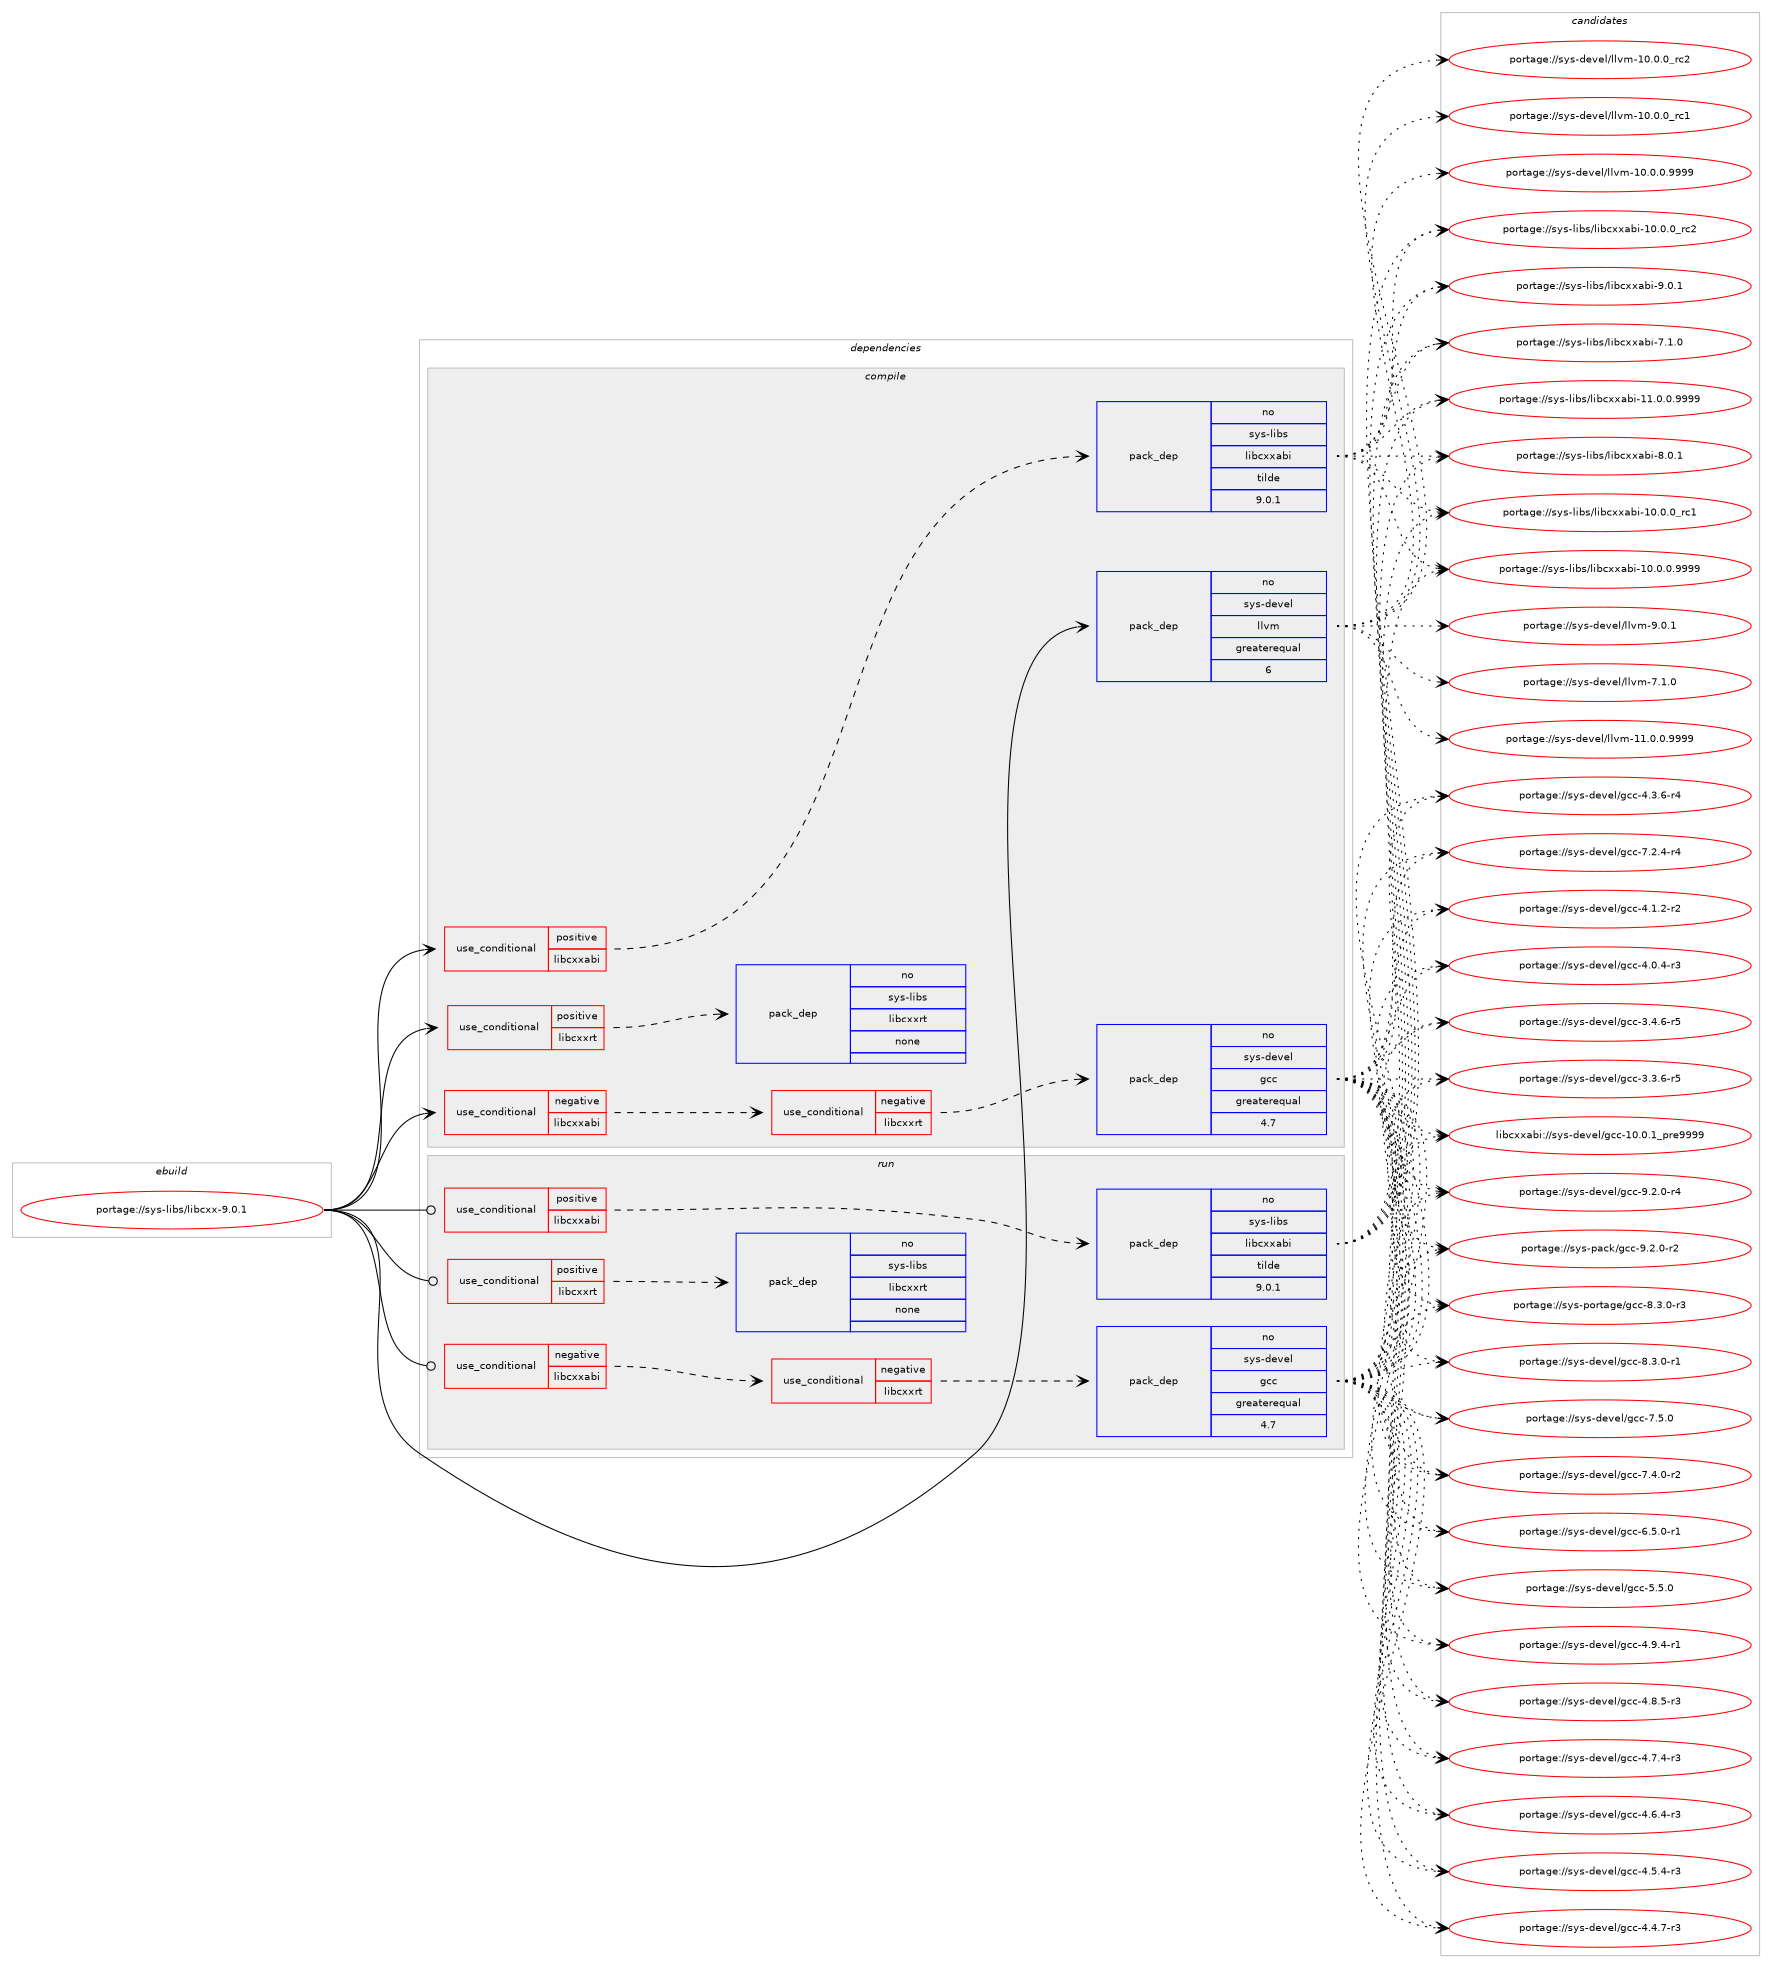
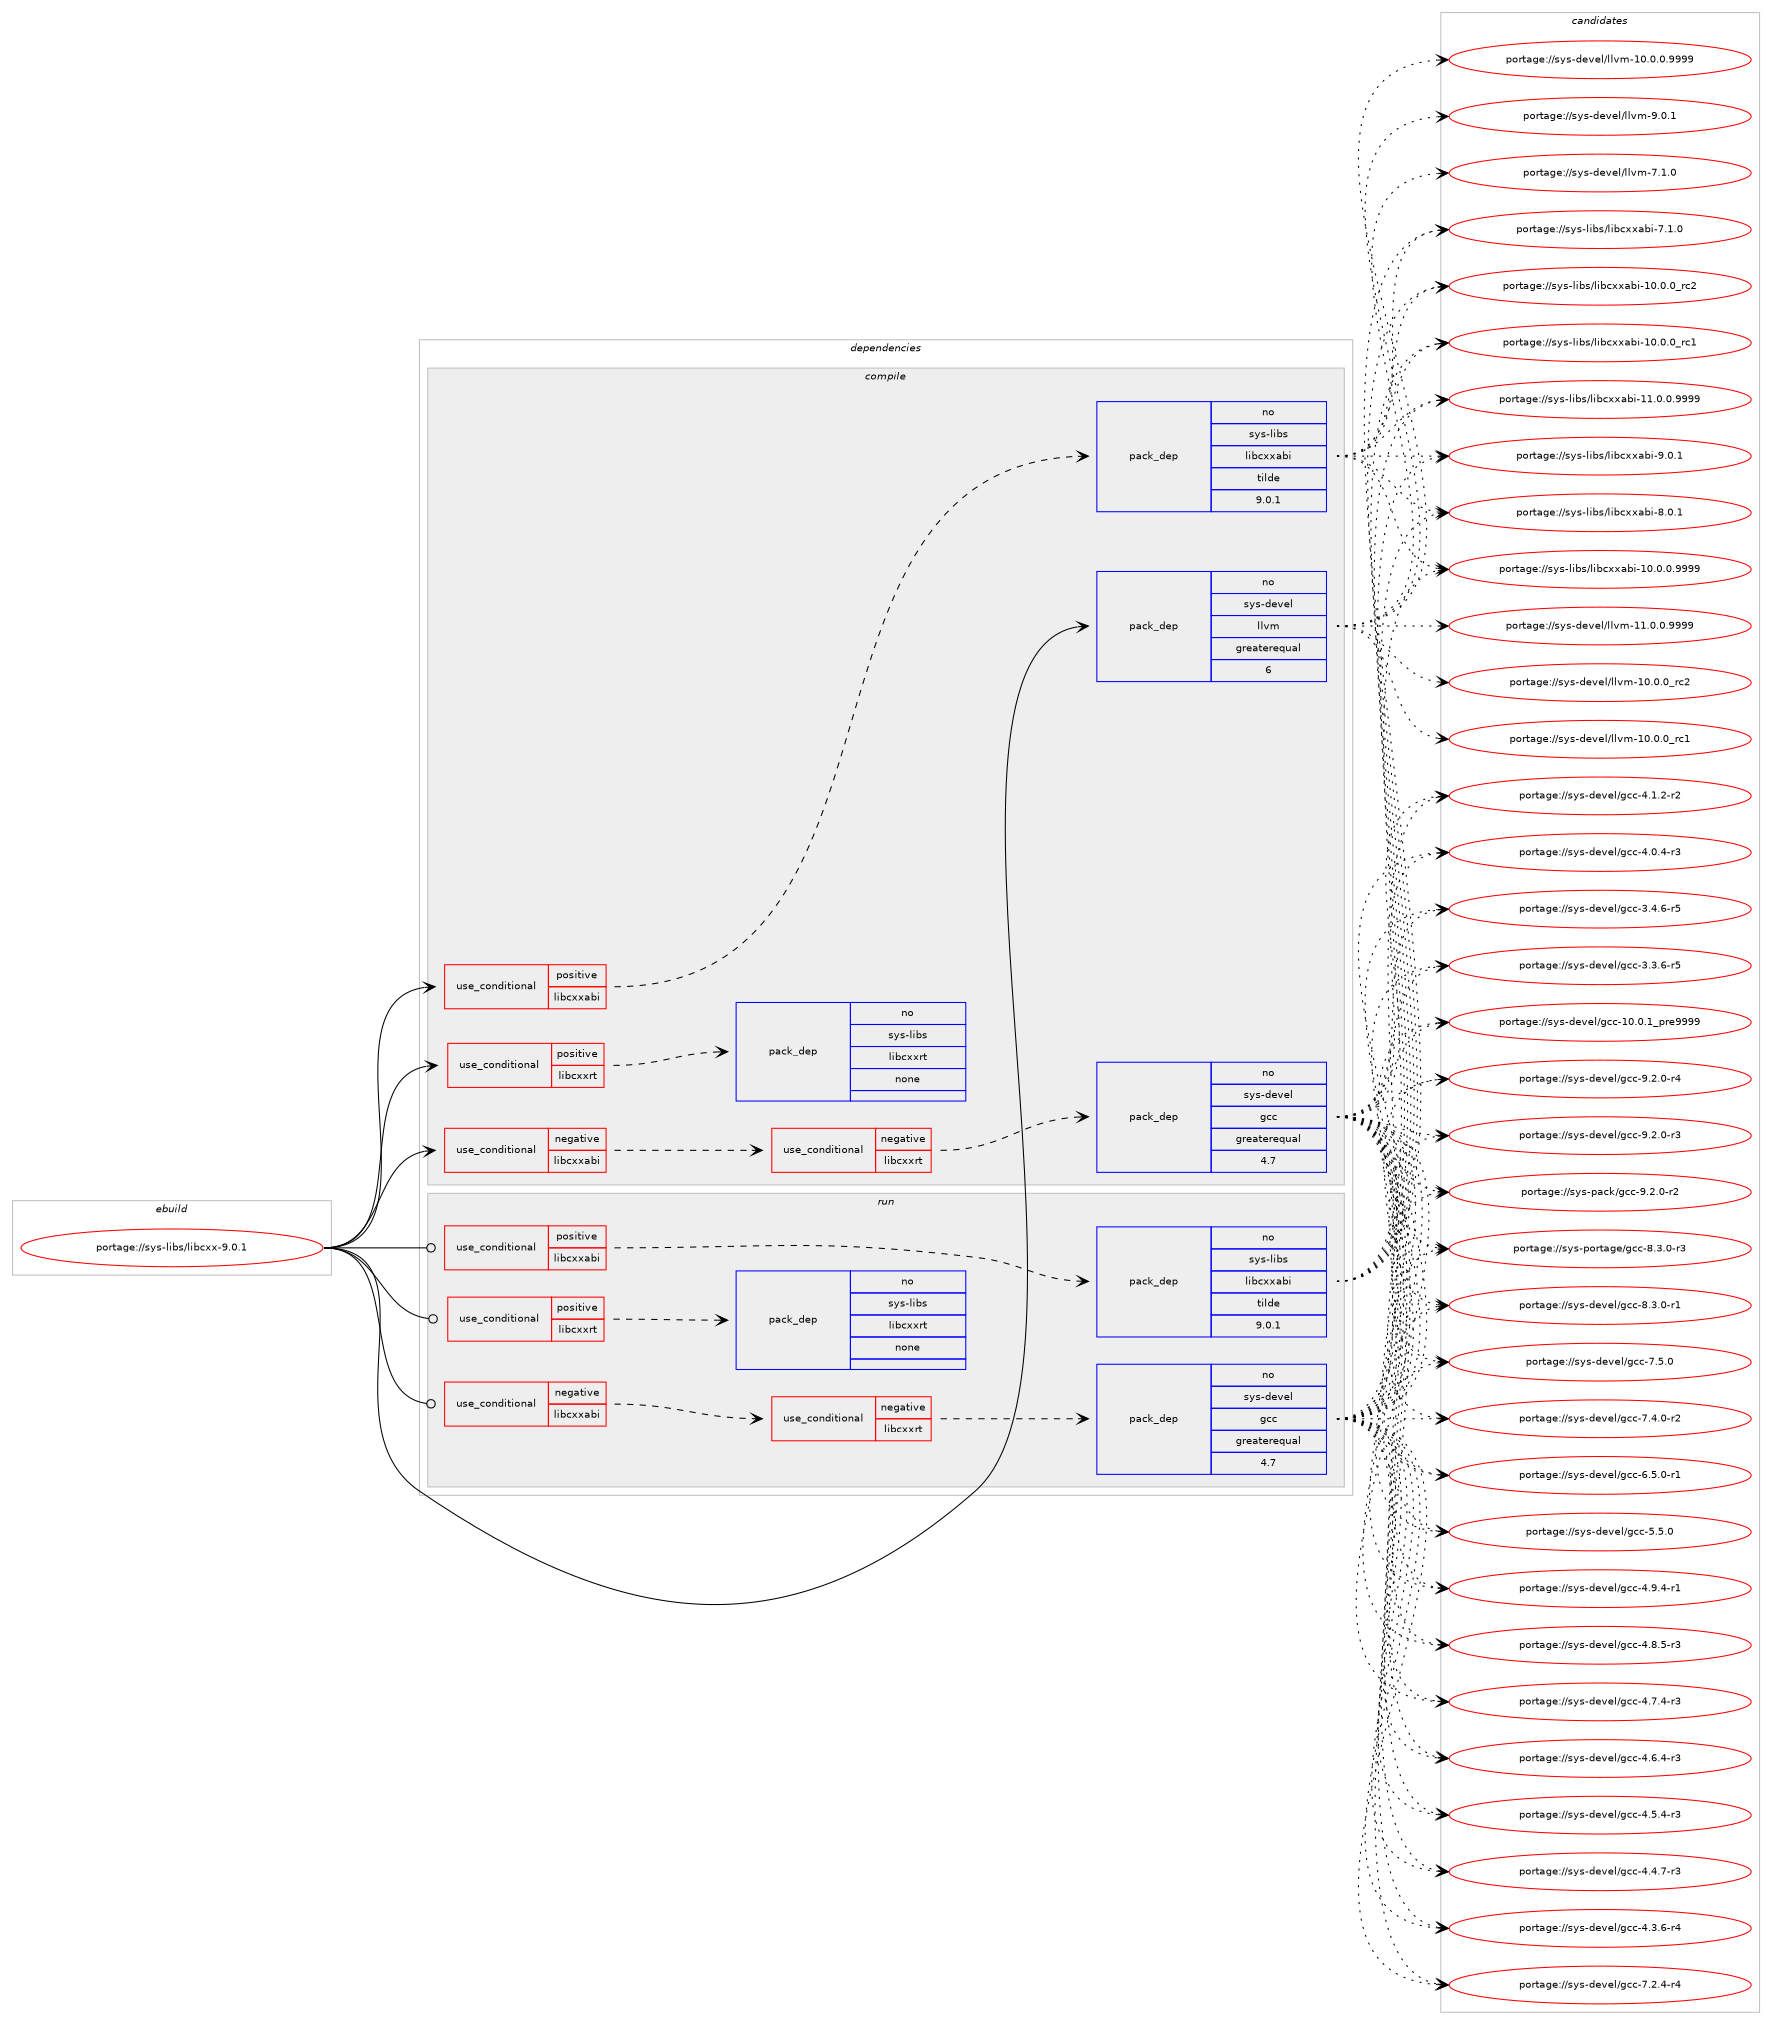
node "libcxxabi://sys-devel/gcc-10.0.1_pre9999": label "libcxxabi://sys-devel/gcc-10.0.1_pre9999" -> "portage://sys-devel/gcc-10.0.1_pre9999"
node "portage://sys-devel/gcc-9.2.0-r3": added
